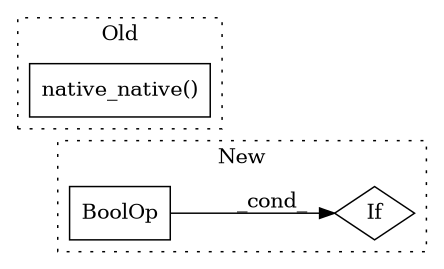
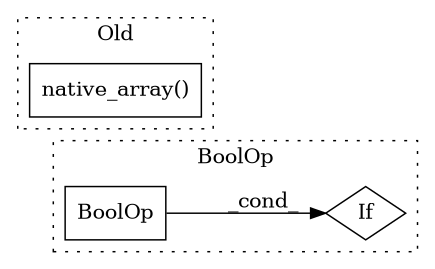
node "native_native()": label "native_native()" -> "native_array()"
cluster "New": label "New" -> "BoolOp"
